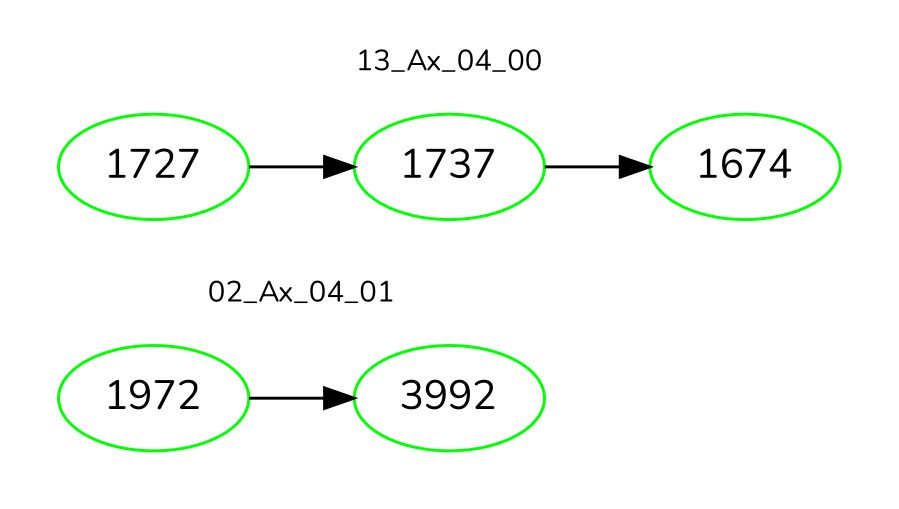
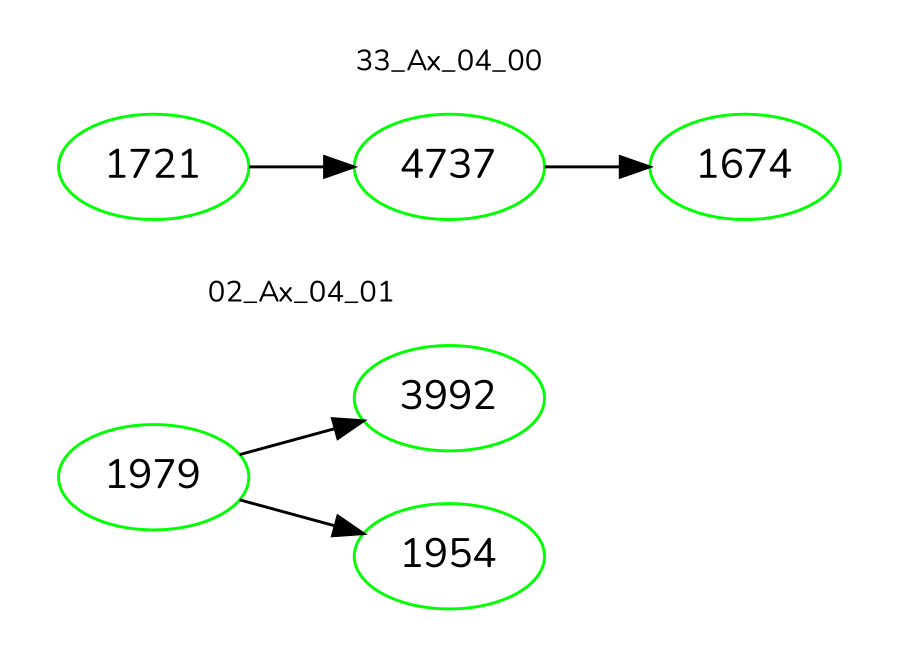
cluster "13_Ax_04_00": label "13_Ax_04_00" -> "33_Ax_04_00"
node "1727": label "1727" -> "1721"
node "1737": label "1737" -> "4737"
node "1972": label "1972" -> "1979"
node "1954": added
